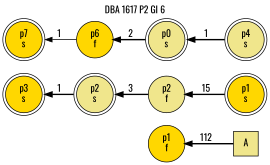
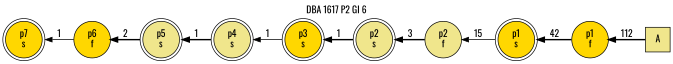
node "p0 s": label "p0 s" -> "p5 s"
edge "p3 s" -> "p4 s": added, label "1"
edge "p1 f" -> "p1 s": added, label "42"
edge "p1 s" -> "p2 f": style bold -> solid
